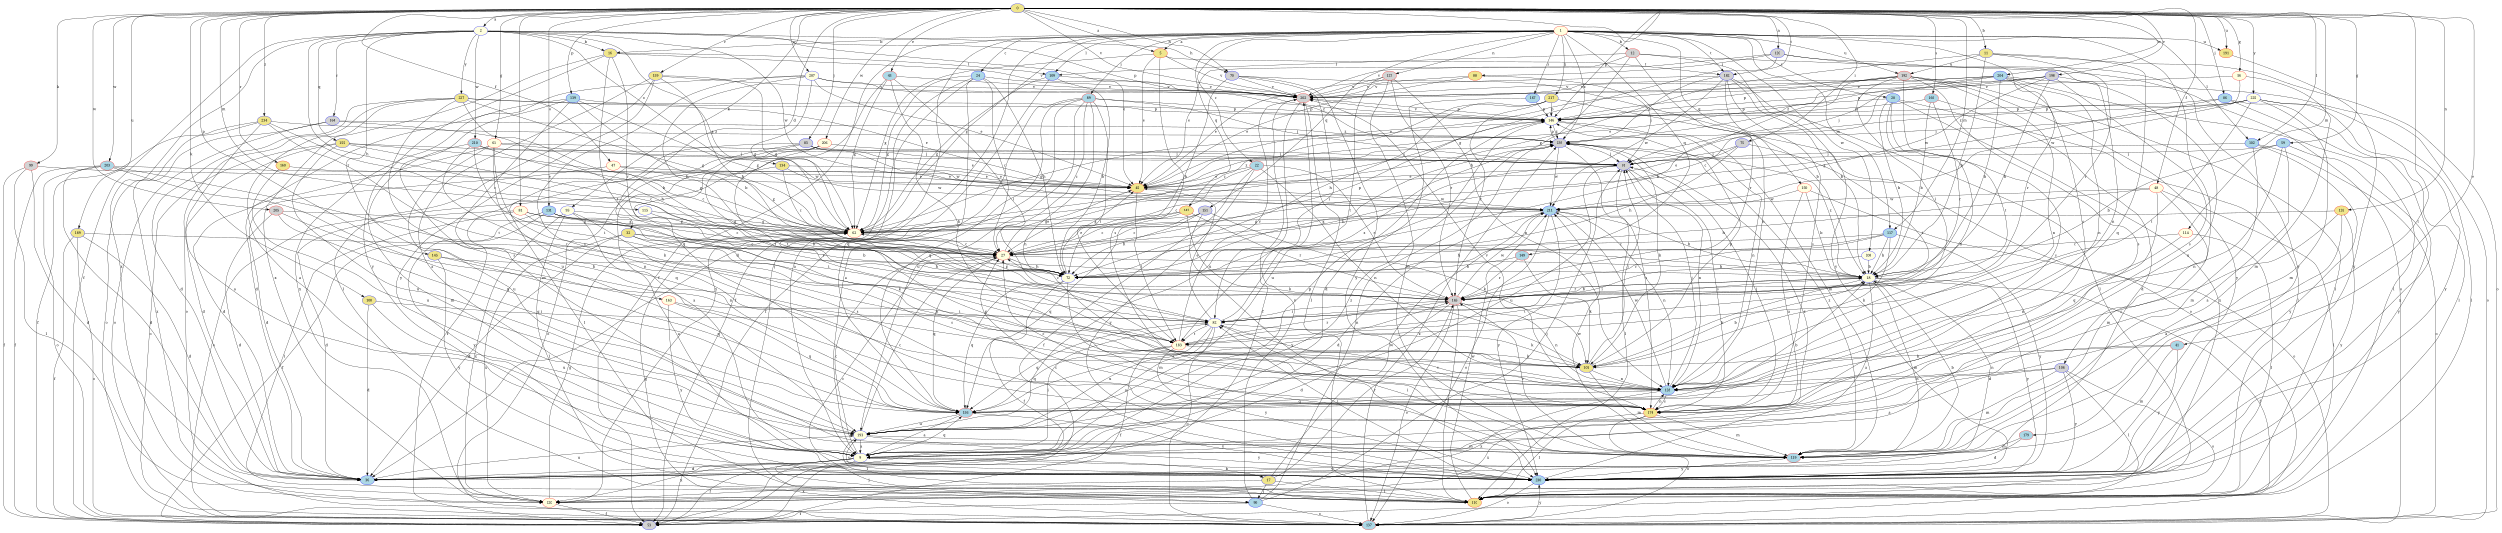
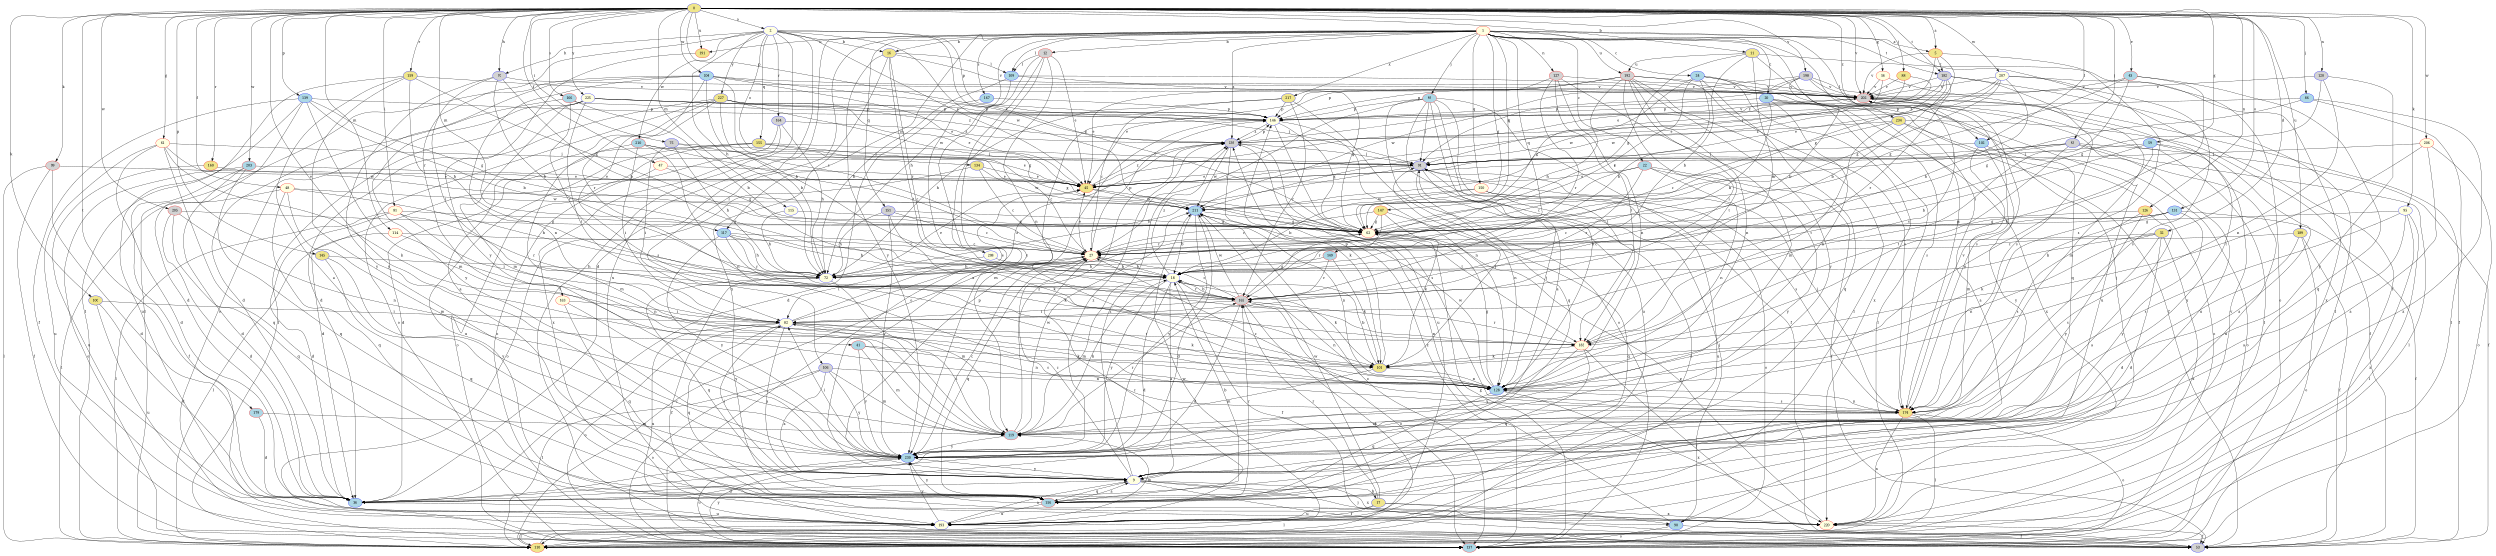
edge "120" -> "88": now "0" -> "88"
edge "203" -> "101": removed, label "k"
edge "18" -> "183": removed, label "t"
edge "91" -> "193": now "83" -> "193"
edge "9" -> "230": reversed
edge "139" -> "53": added, label "f"
